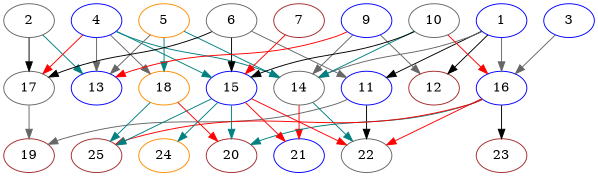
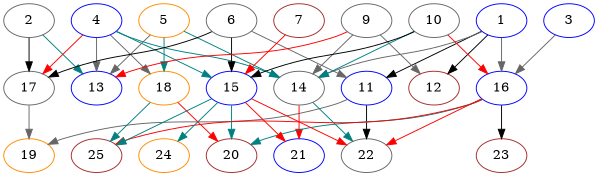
node "9": color blue -> gray40
node "19": color brown -> darkorange
